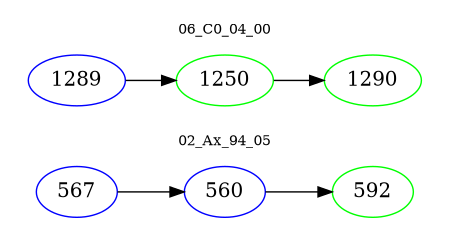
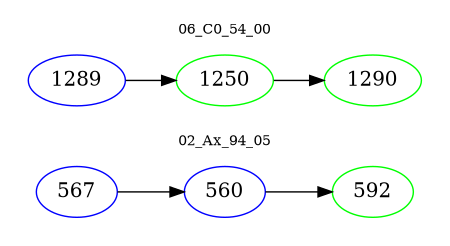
cluster "06_C0_04_00": label "06_C0_04_00" -> "06_C0_54_00"
